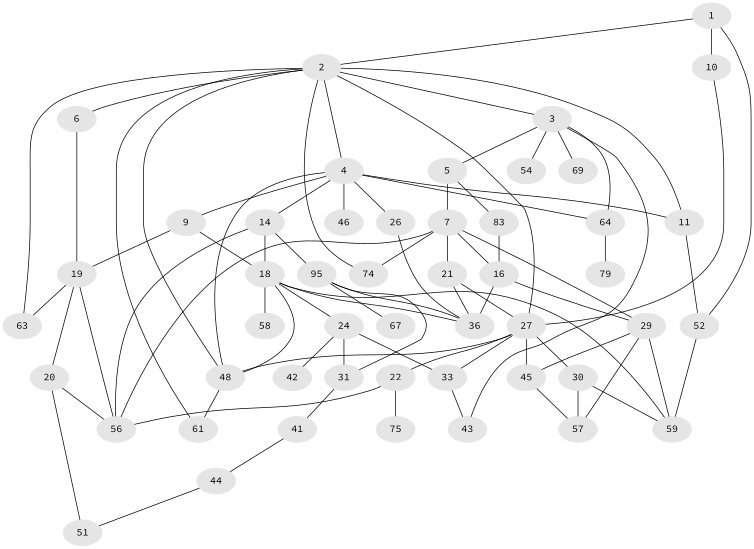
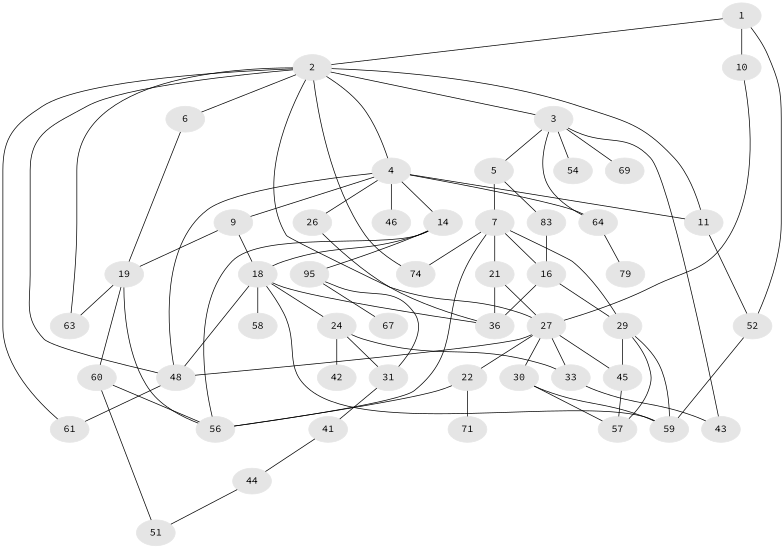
edge "95" -- "36": removed
node "20": label "20" -> "60"
node "75": label "75" -> "71"
